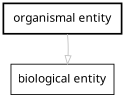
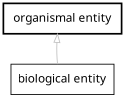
edge "organismal entity" -> "biological entity": reversed
